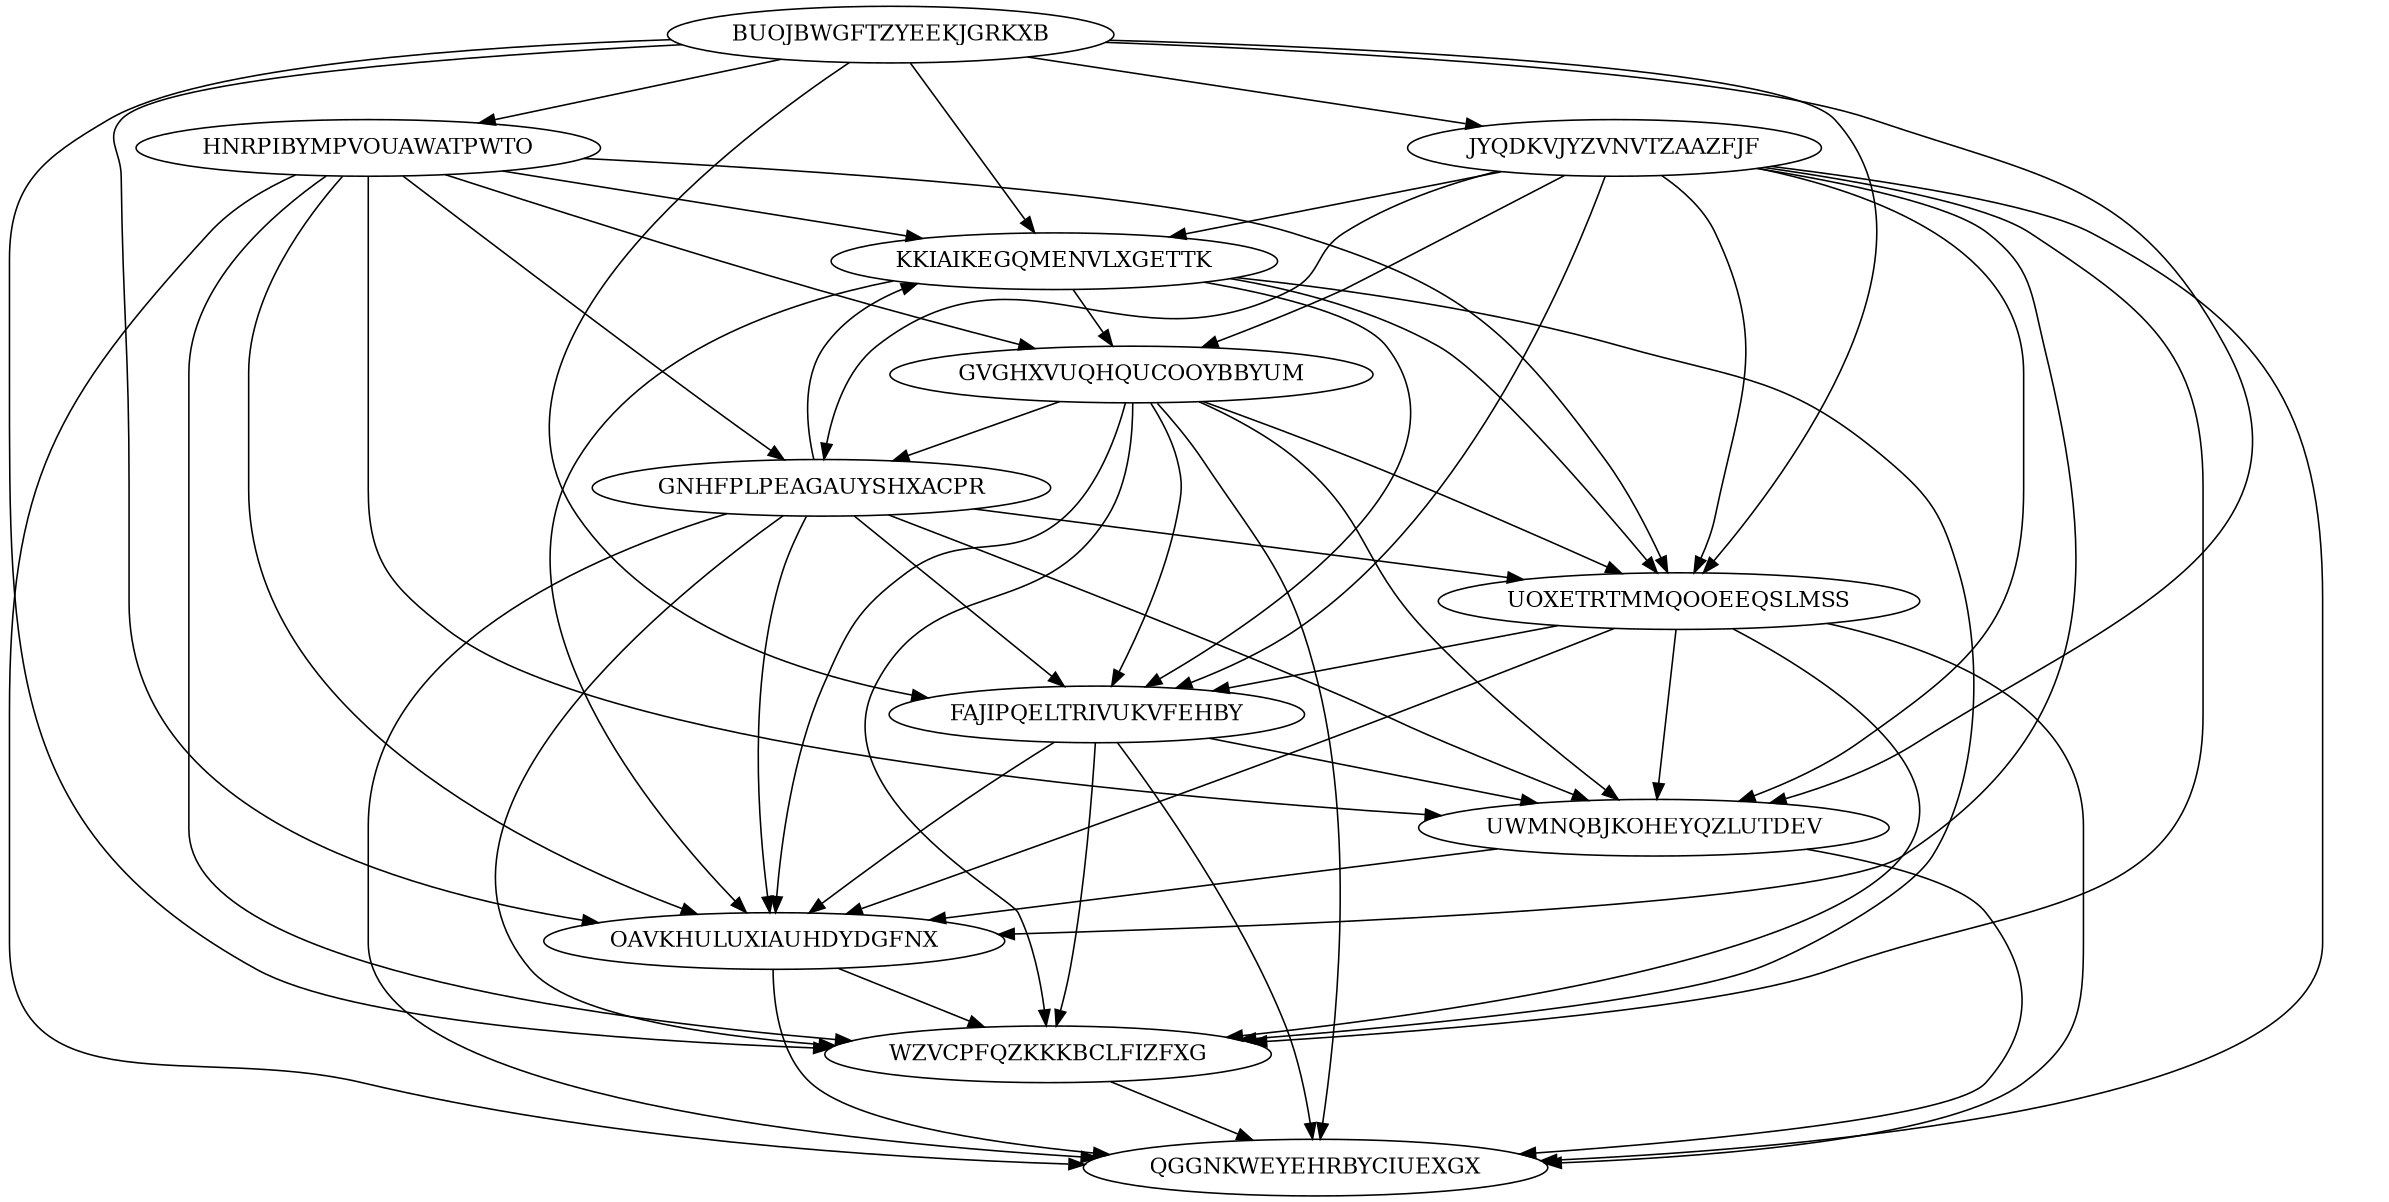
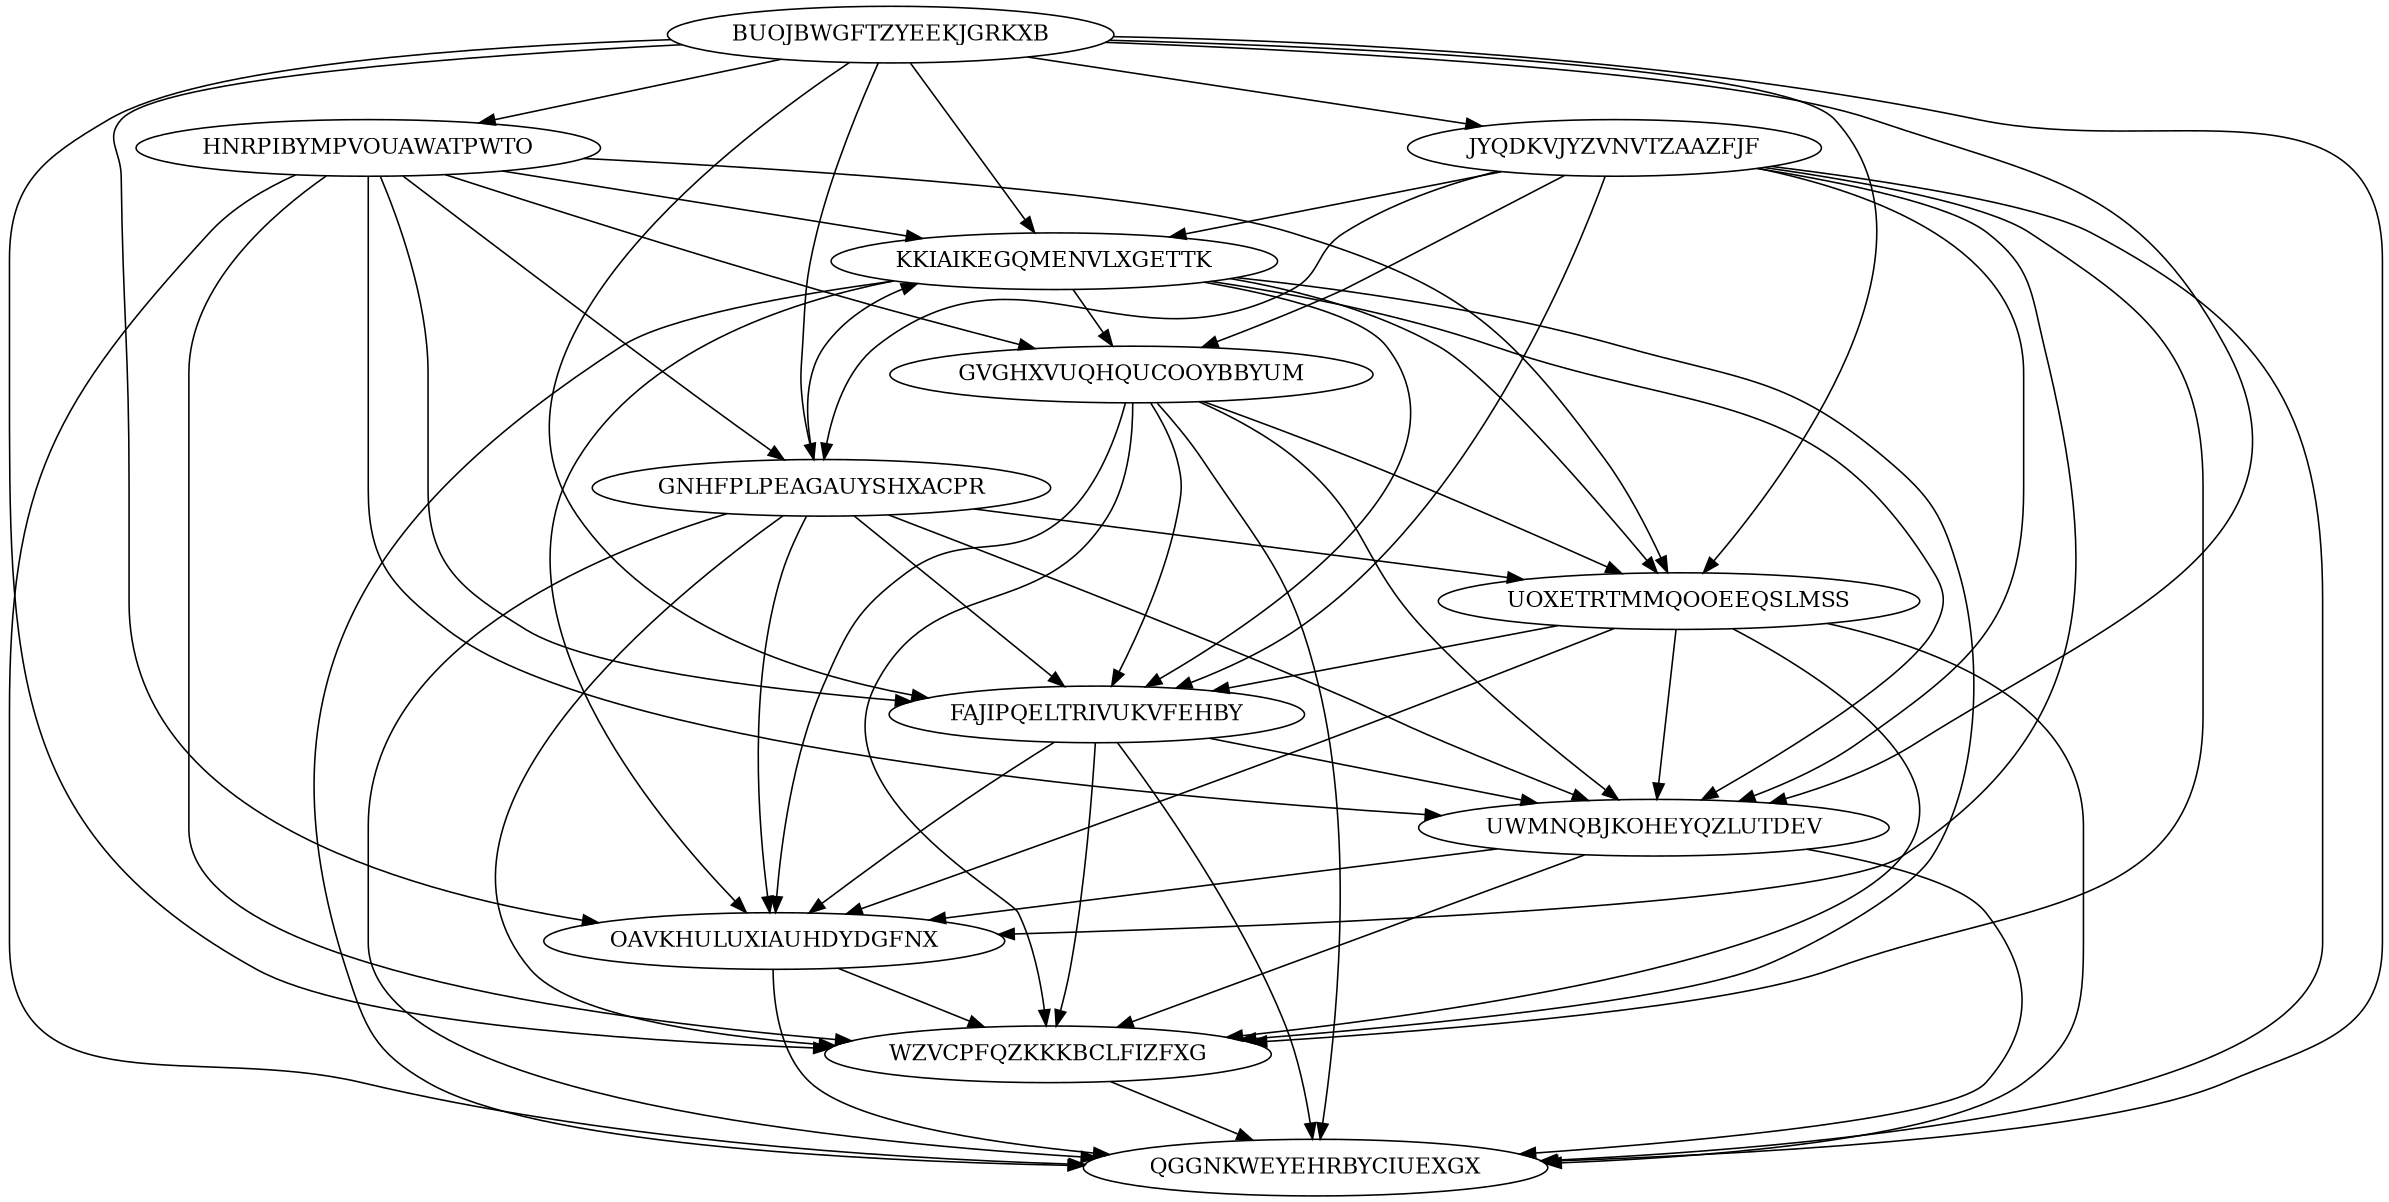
edge "JYQDKVJYZVNVTZAAZFJF" -> "UOXETRTMMQOOEEQSLMSS": removed
edge "BUOJBWGFTZYEEKJGRKXB" -> "QGGNKWEYEHRBYCIUEXGX": added
edge "KKIAIKEGQMENVLXGETTK" -> "UWMNQBJKOHEYQZLUTDEV": added
edge "GVGHXVUQHQUCOOYBBYUM" -> "GNHFPLPEAGAUYSHXACPR": now "BUOJBWGFTZYEEKJGRKXB" -> "GNHFPLPEAGAUYSHXACPR"
edge "HNRPIBYMPVOUAWATPWTO" -> "OAVKHULUXIAUHDYDGFNX": now "HNRPIBYMPVOUAWATPWTO" -> "FAJIPQELTRIVUKVFEHBY"
edge "KKIAIKEGQMENVLXGETTK" -> "QGGNKWEYEHRBYCIUEXGX": added
edge "UWMNQBJKOHEYQZLUTDEV" -> "WZVCPFQZKKKBCLFIZFXG": added
